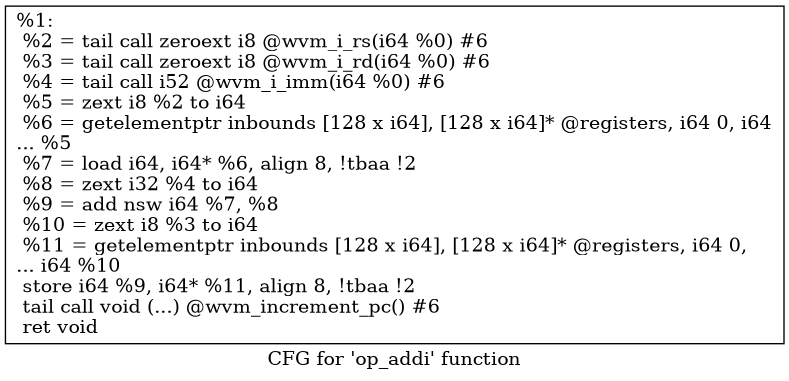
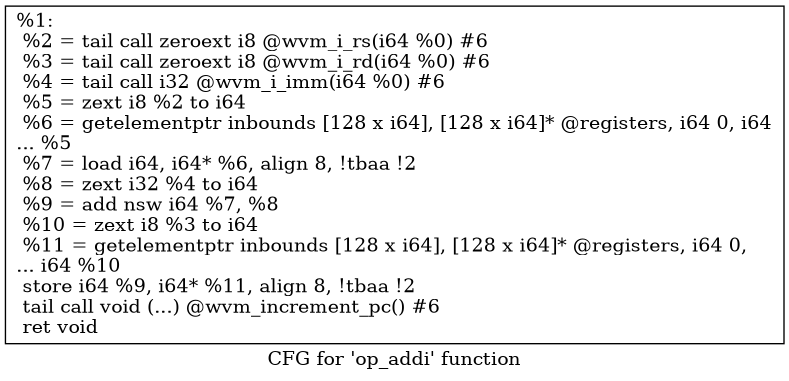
node "%1:": text "%4 = tail call i52 @wvm_i_imm(i64 %0) #6" -> "%4 = tail call i32 @wvm_i_imm(i64 %0) #6"
